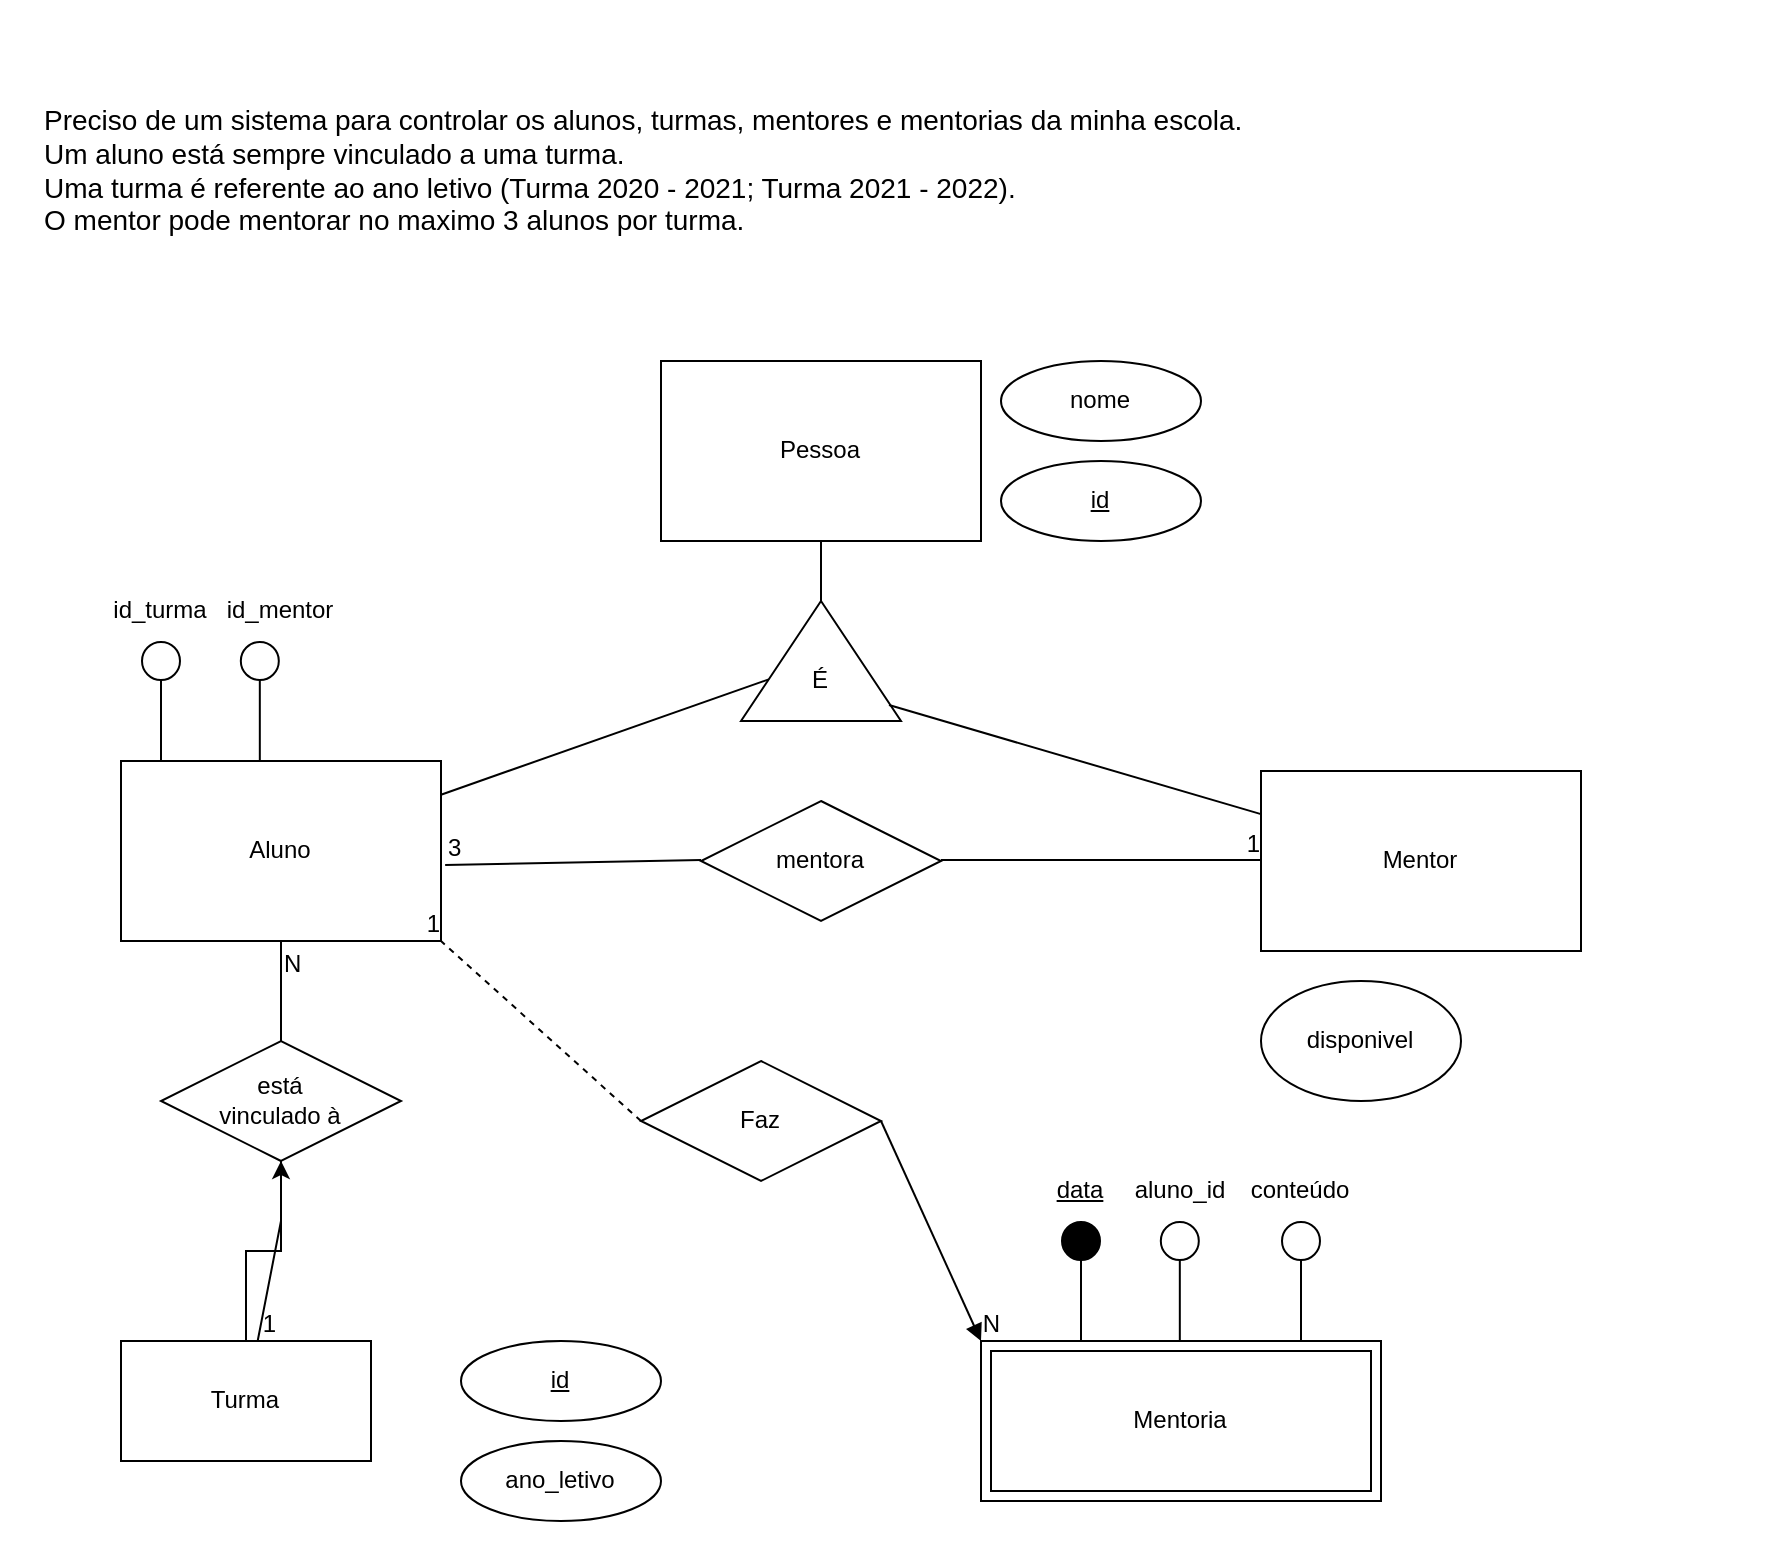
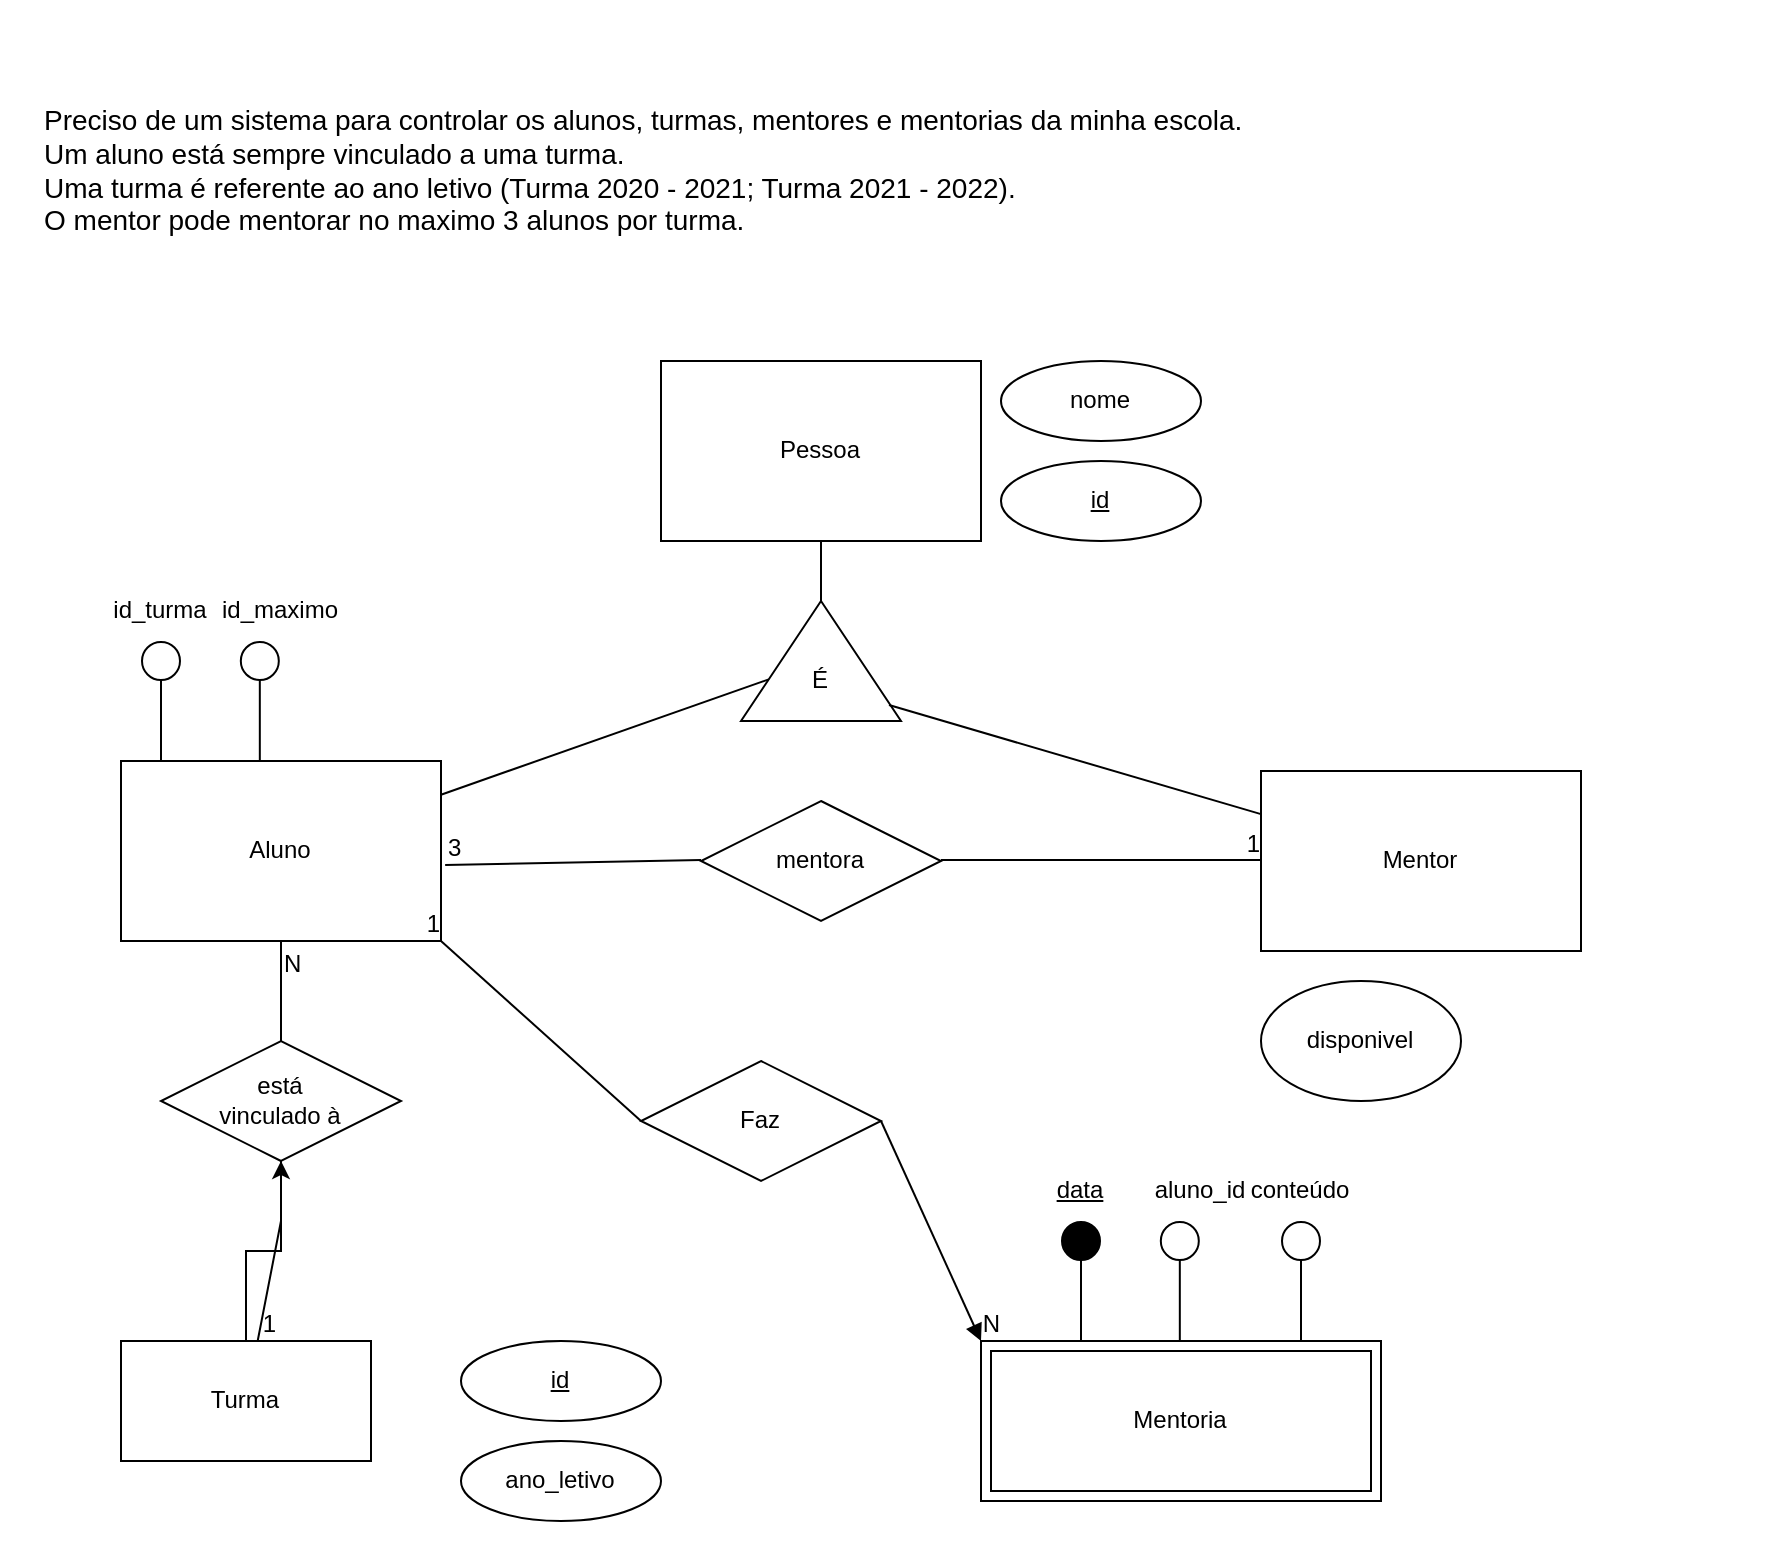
node "id_mentor": label "id_mentor" -> "id_maximo"
edge "Aluno" -- "Faz": style dashed -> solid
node "aluno_id": moved (1181, 1191) -> (1201, 1191)
